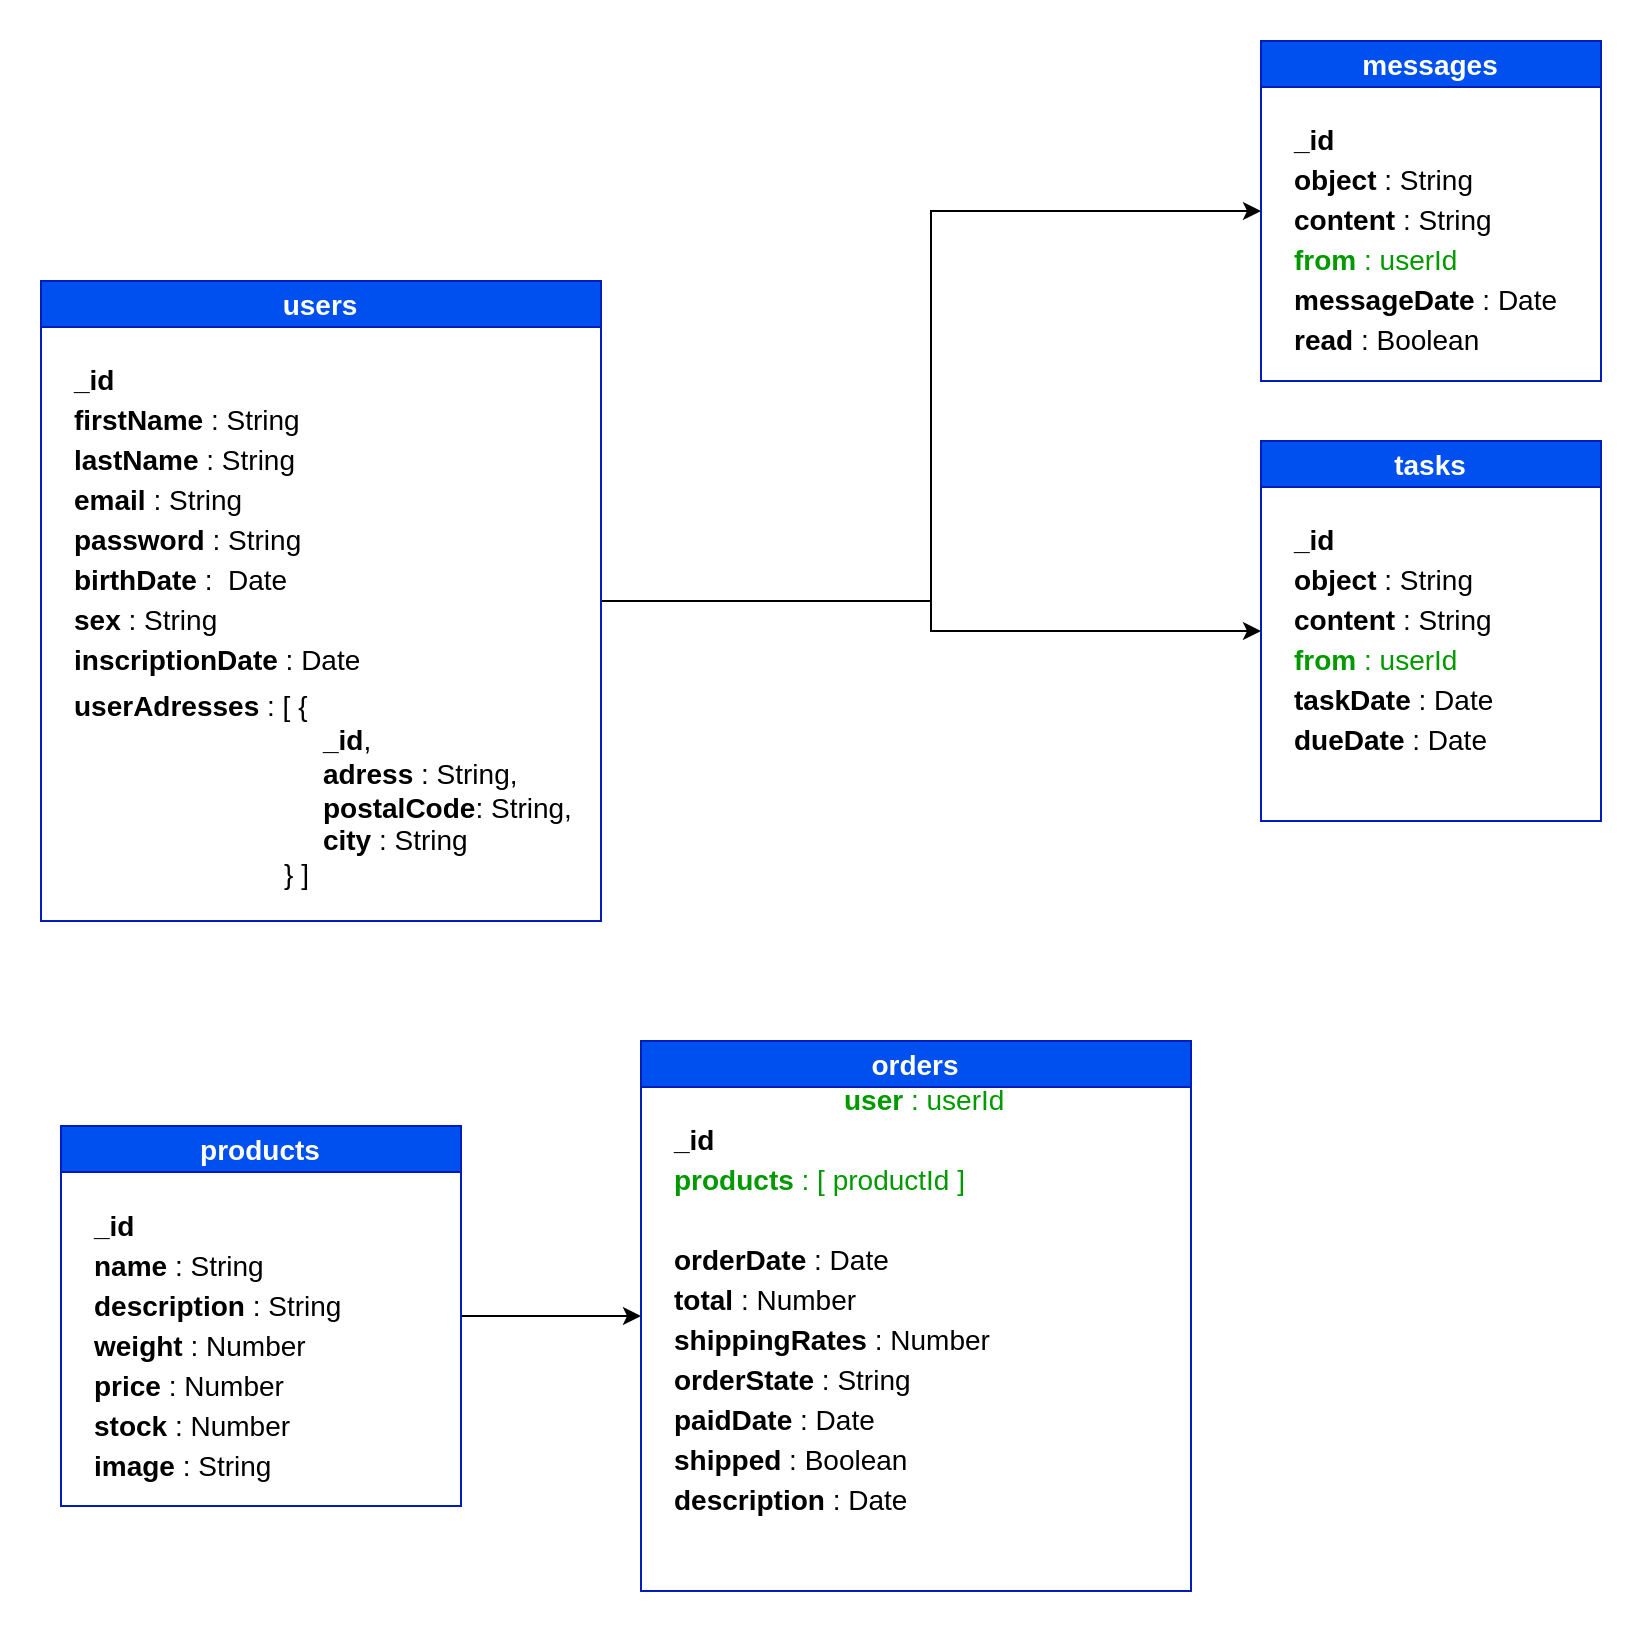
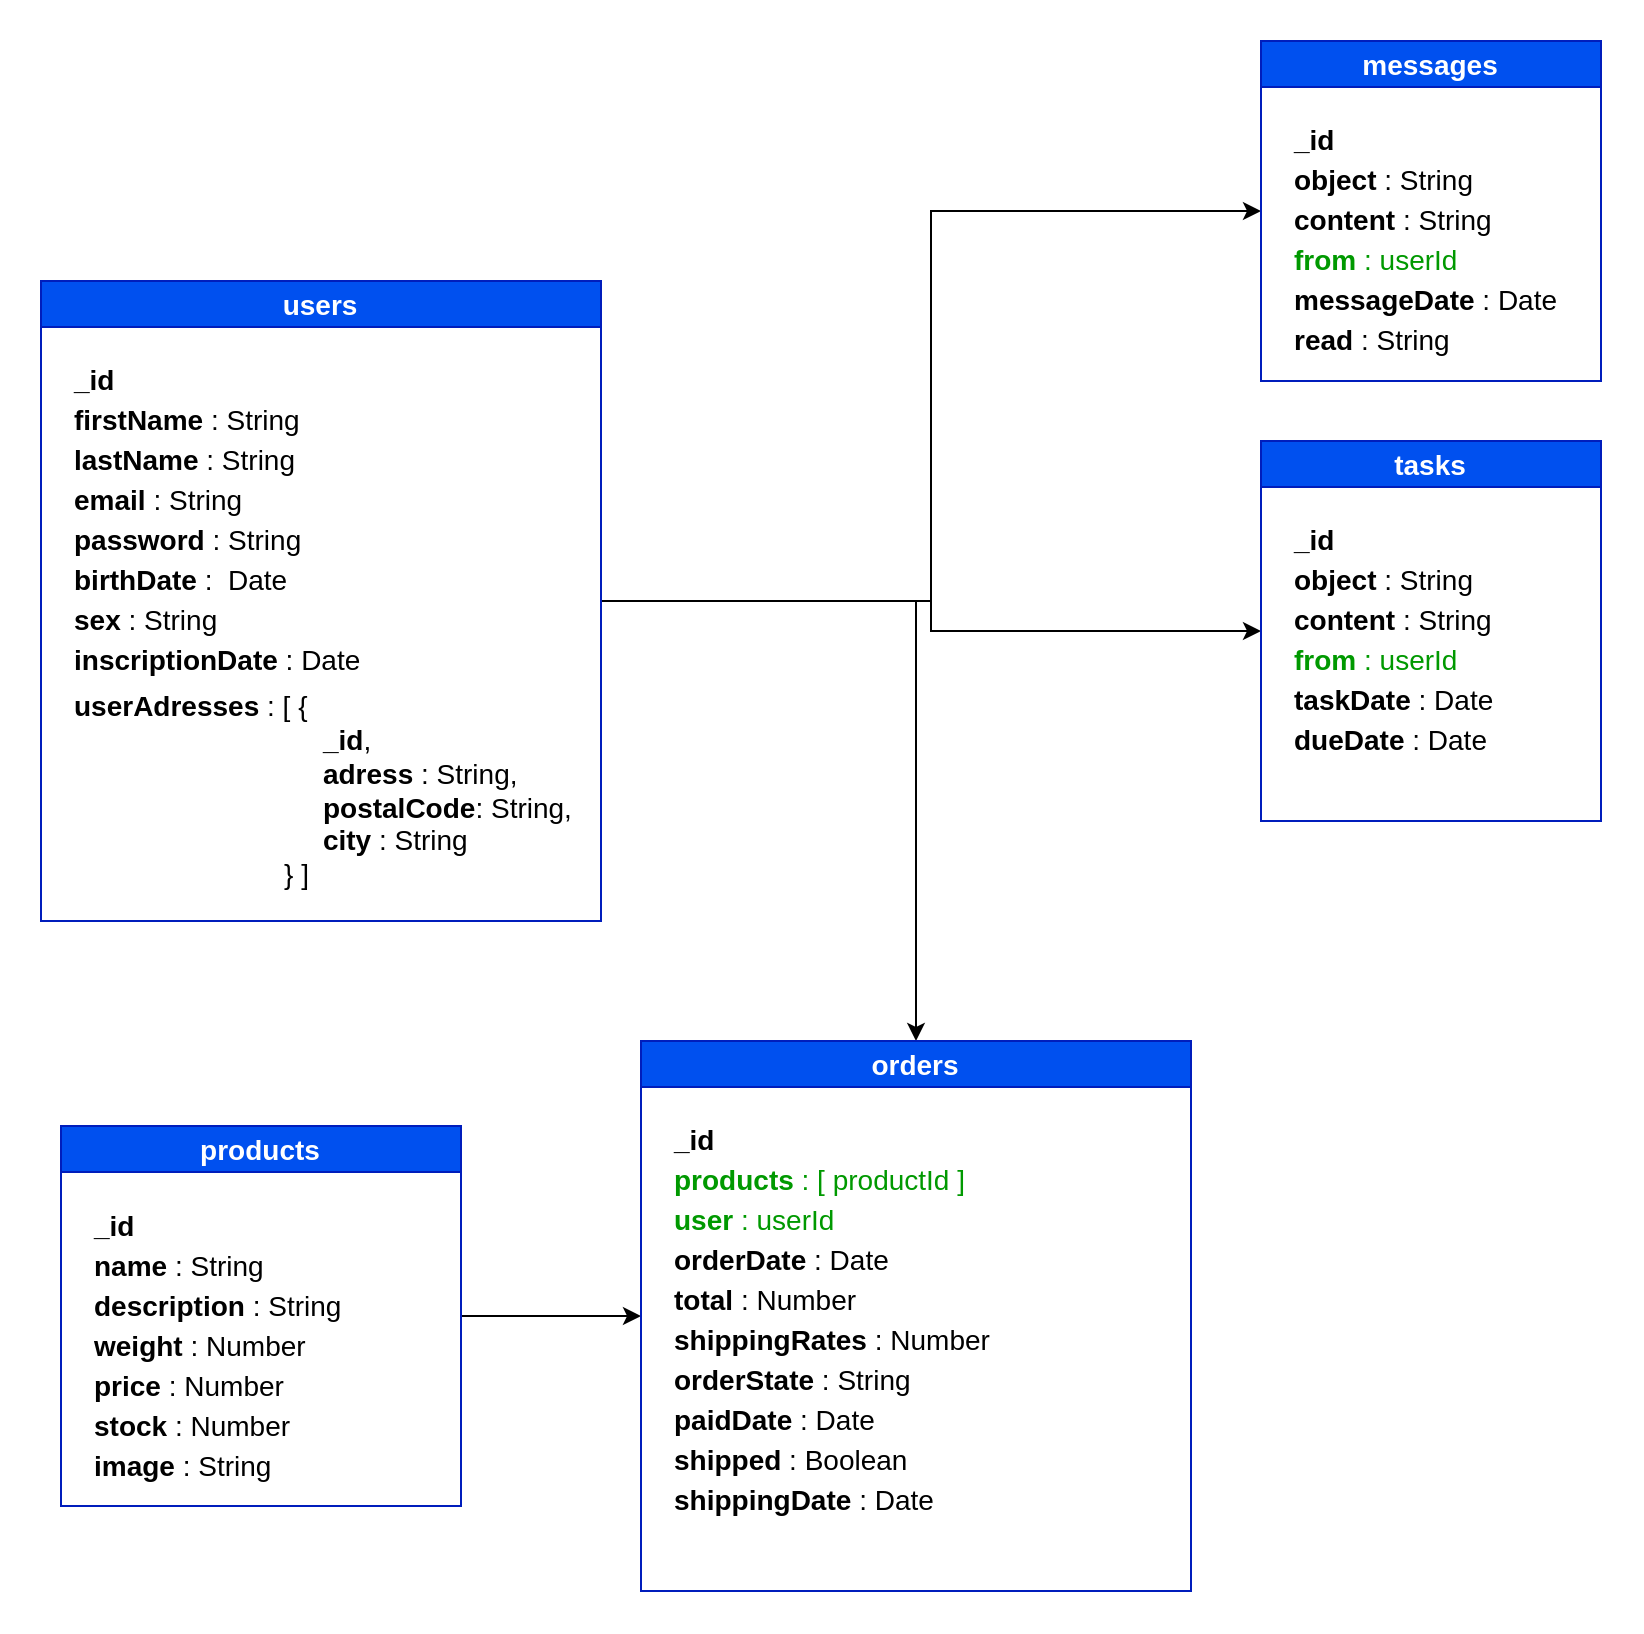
node "read : Boolean": label "read : Boolean" -> "read : String"
edge "users" -> "orders": added
node "user : userId": moved (941, 1101) -> (771, 1221)
node "description : Date": label "description : Date" -> "shippingDate : Date"
